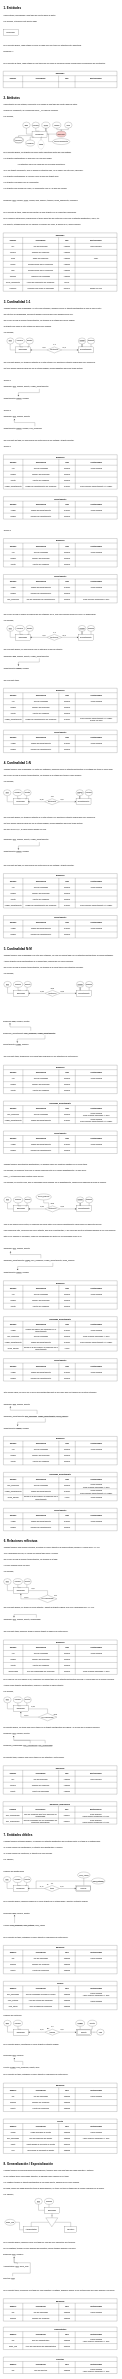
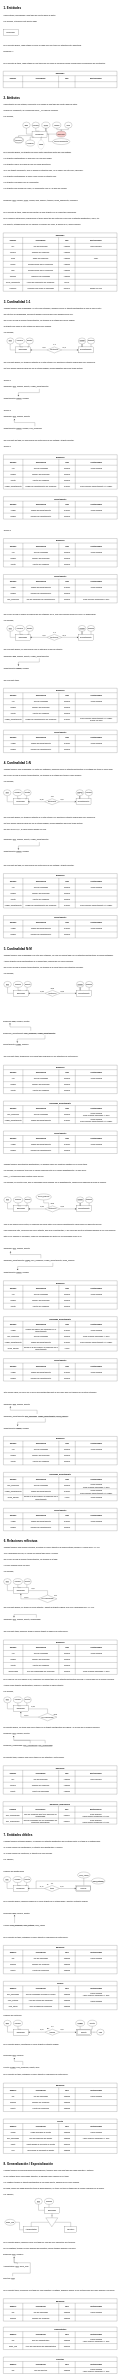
node "Los atributos únicos se subrayan con una linea discontinua.": moved (43, 163) -> (29, 163)
node "Los atributos multivaluados se colocan como si fuera un atributo mas.": label "Los atributos multivaluados se colocan como si fuera un atributo mas." -> "Los atributos multivaluados se unos como si fuera un atributo mas."
